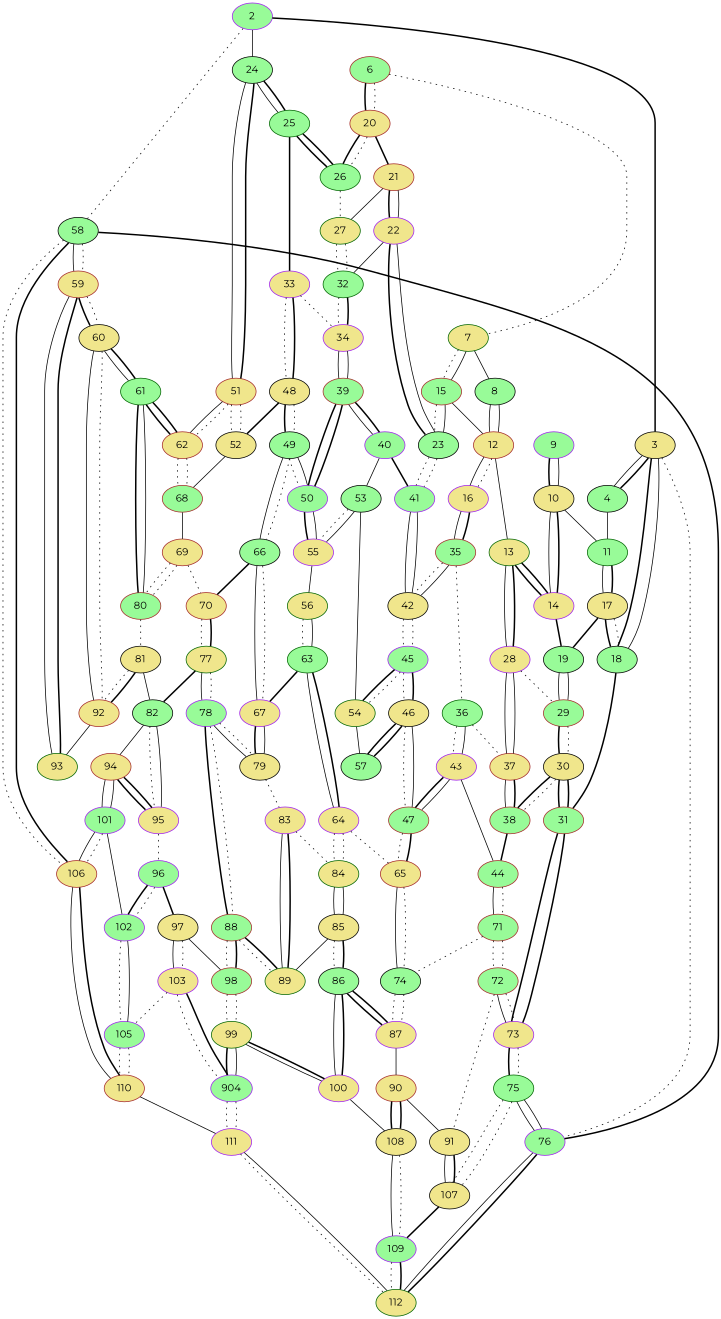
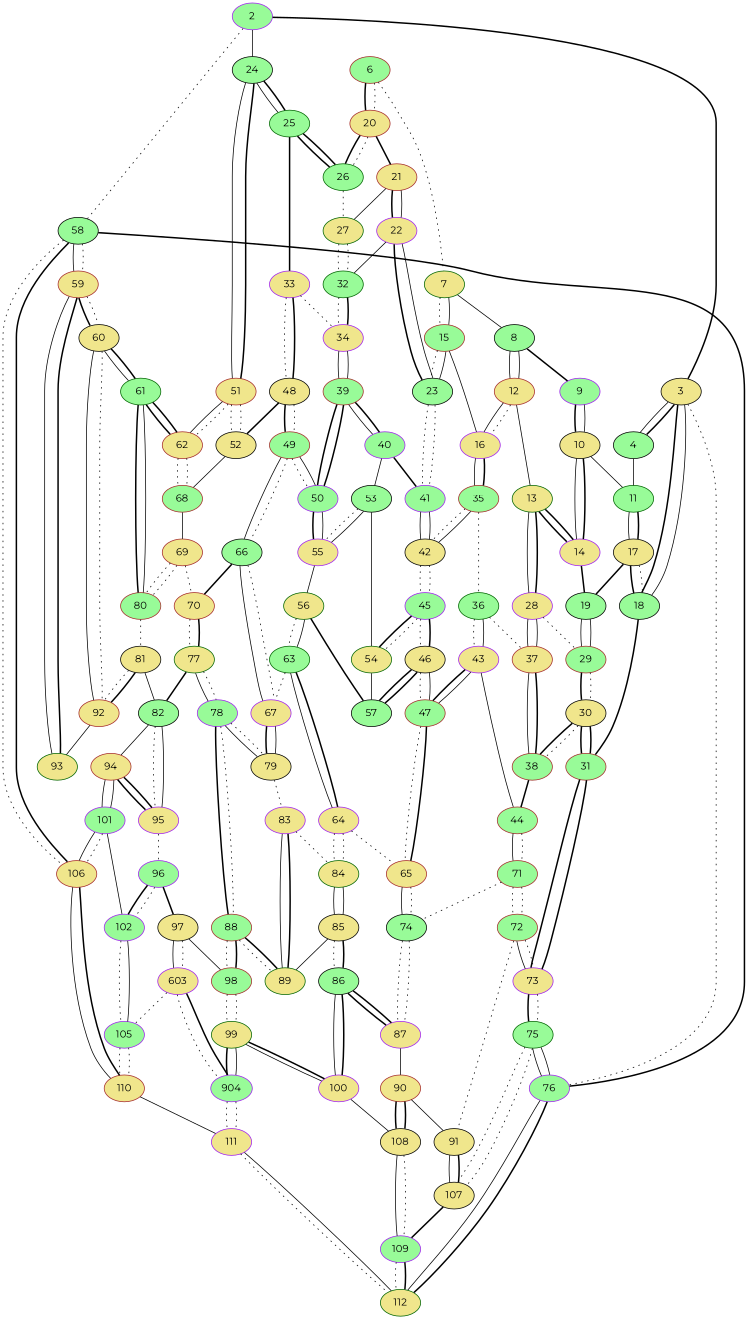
edge "8" -- "9": added
edge "15" -- "12": now "15" -- "16"
node "49": color black -> brown
edge "56" -- "57": added
edge "63" -- "67": style bold -> dotted
node "103": label "103" -> "603"
